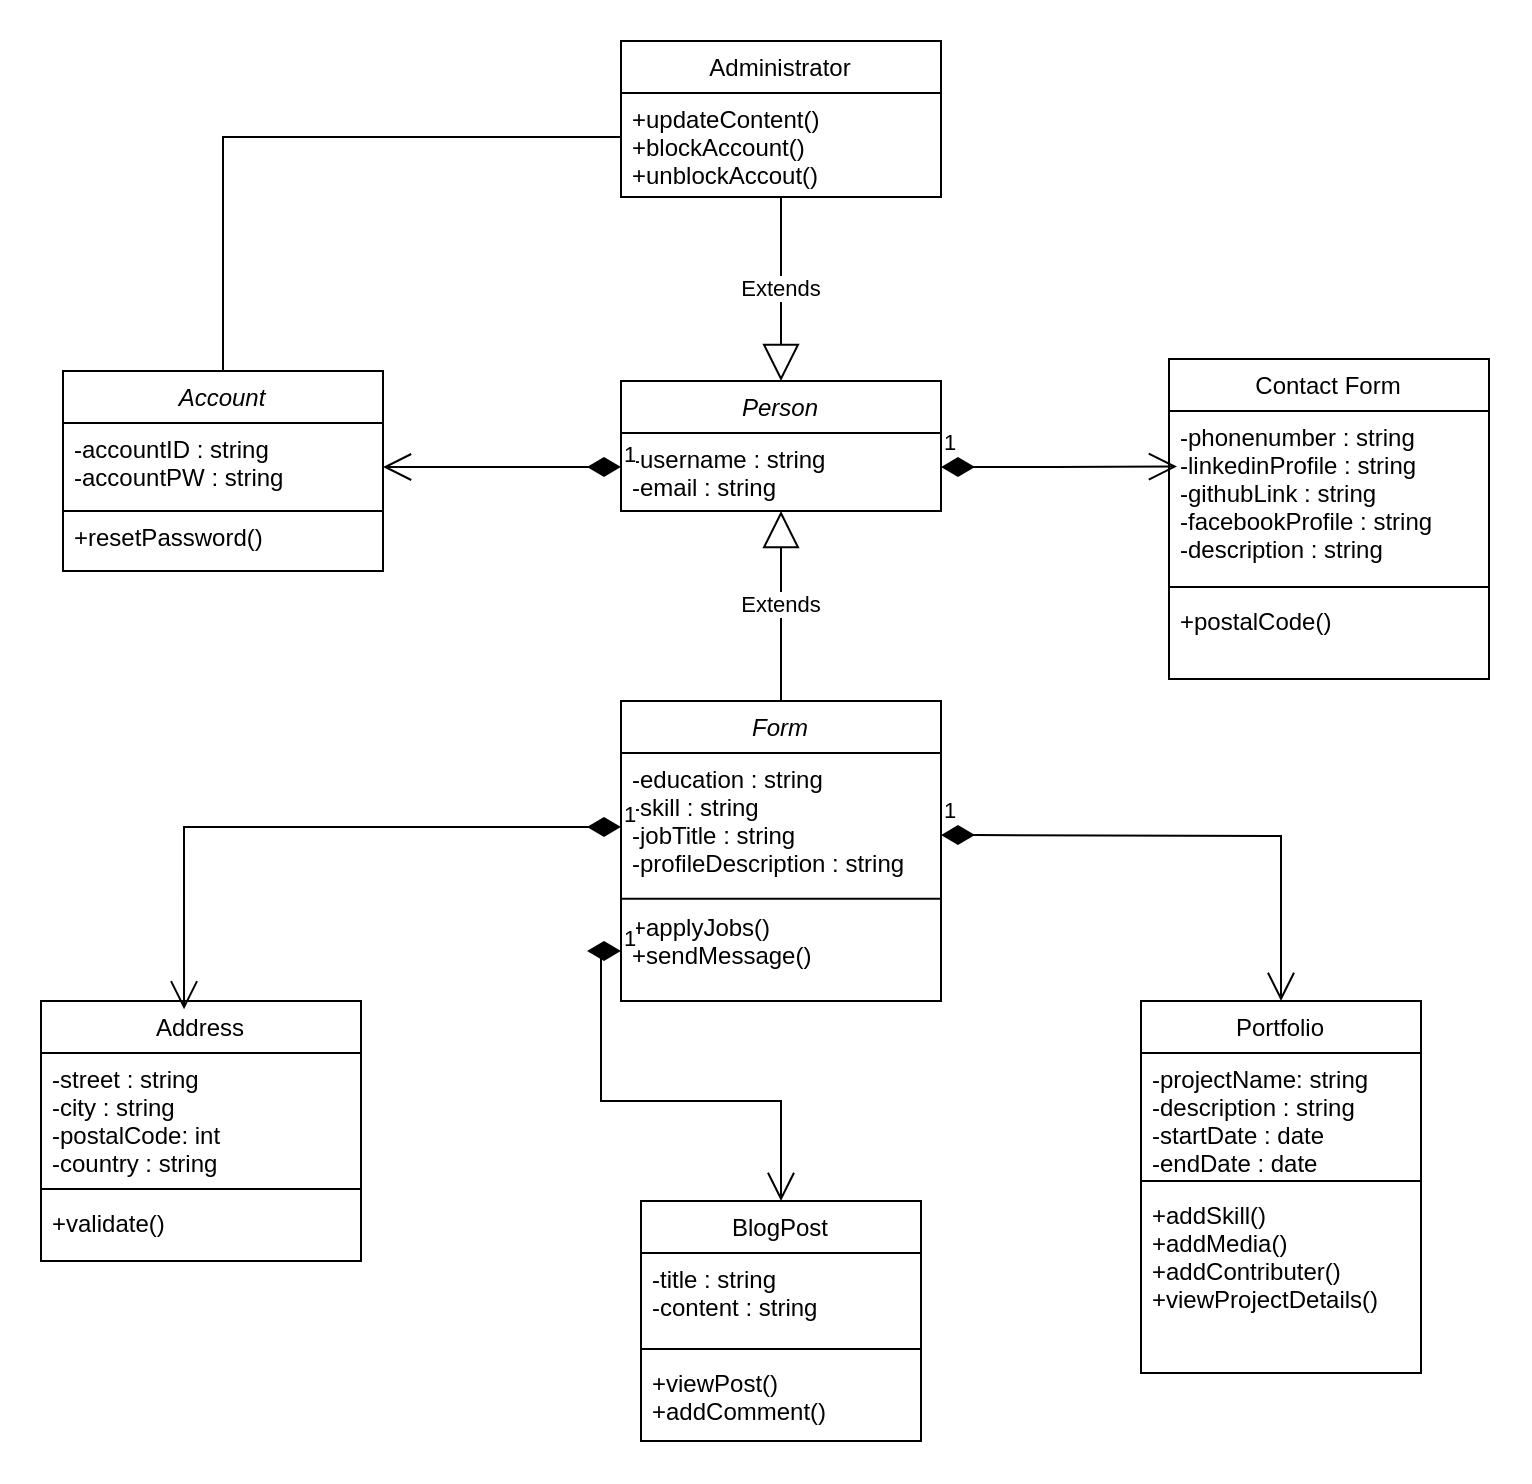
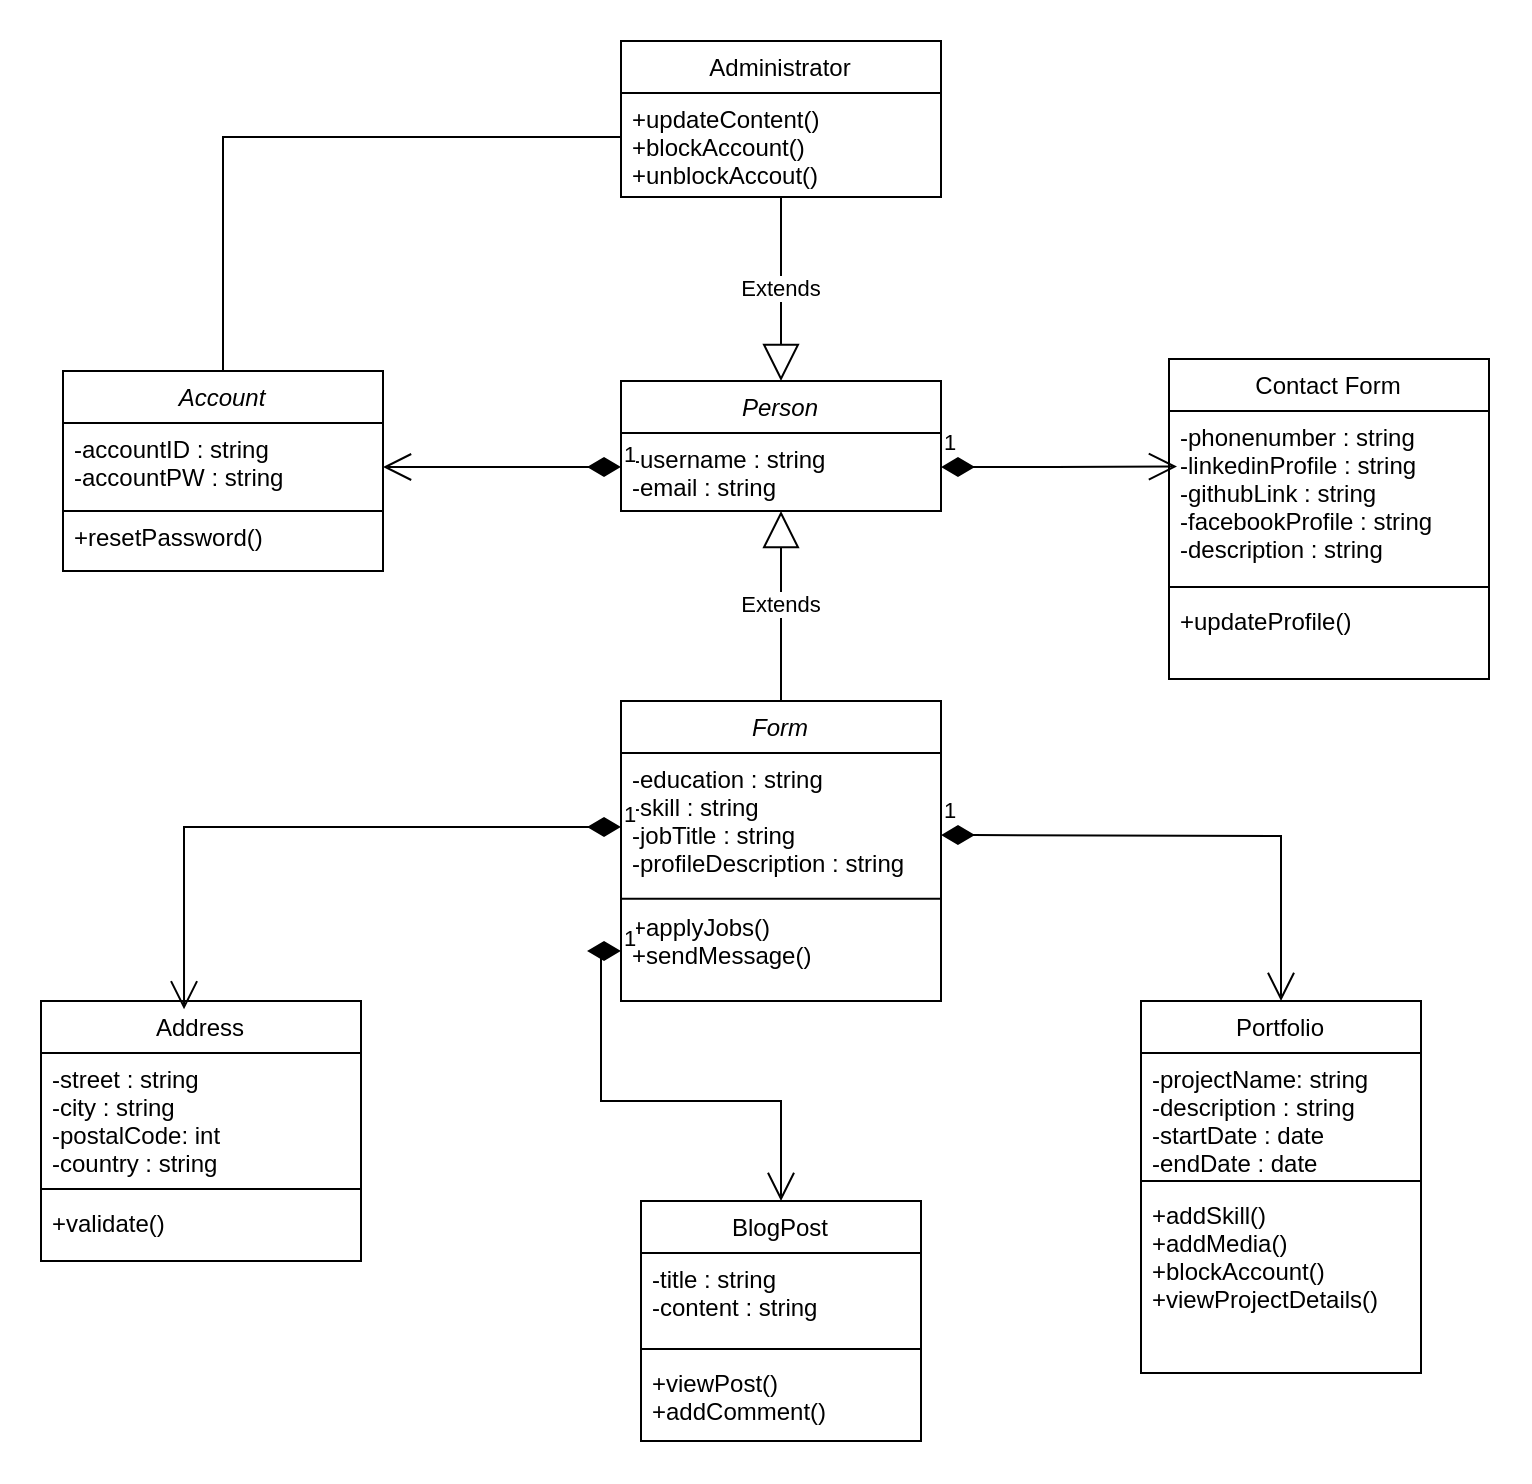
node "+postalCode()": label "+postalCode()" -> "+updateProfile()"
node "+addSkill() +addMedia() +addContributer() +viewProjectDetails()": label "+addSkill() +addMedia() +addContributer() +viewProjectDetails()" -> "+addSkill() +addMedia() +blockAccount() +viewProjectDetails()"
